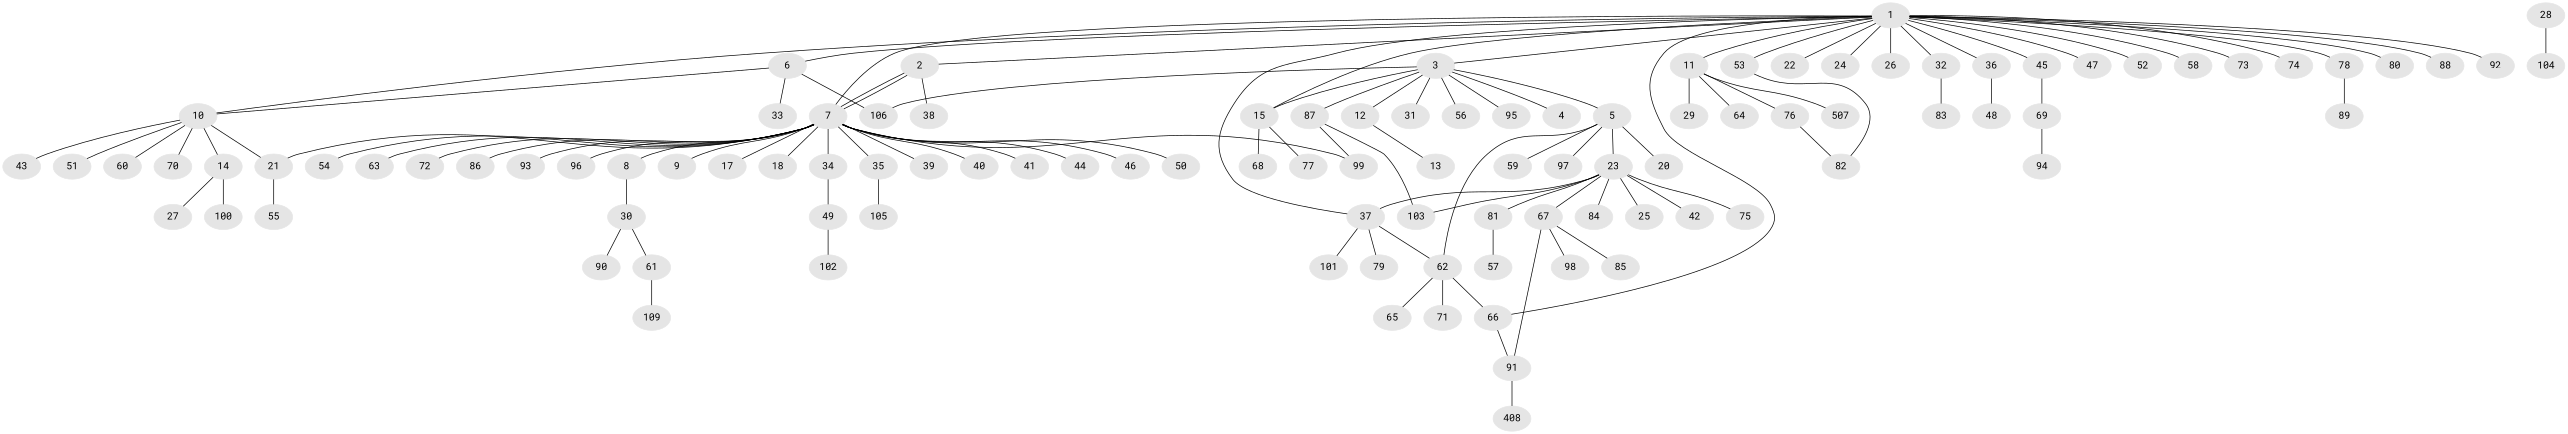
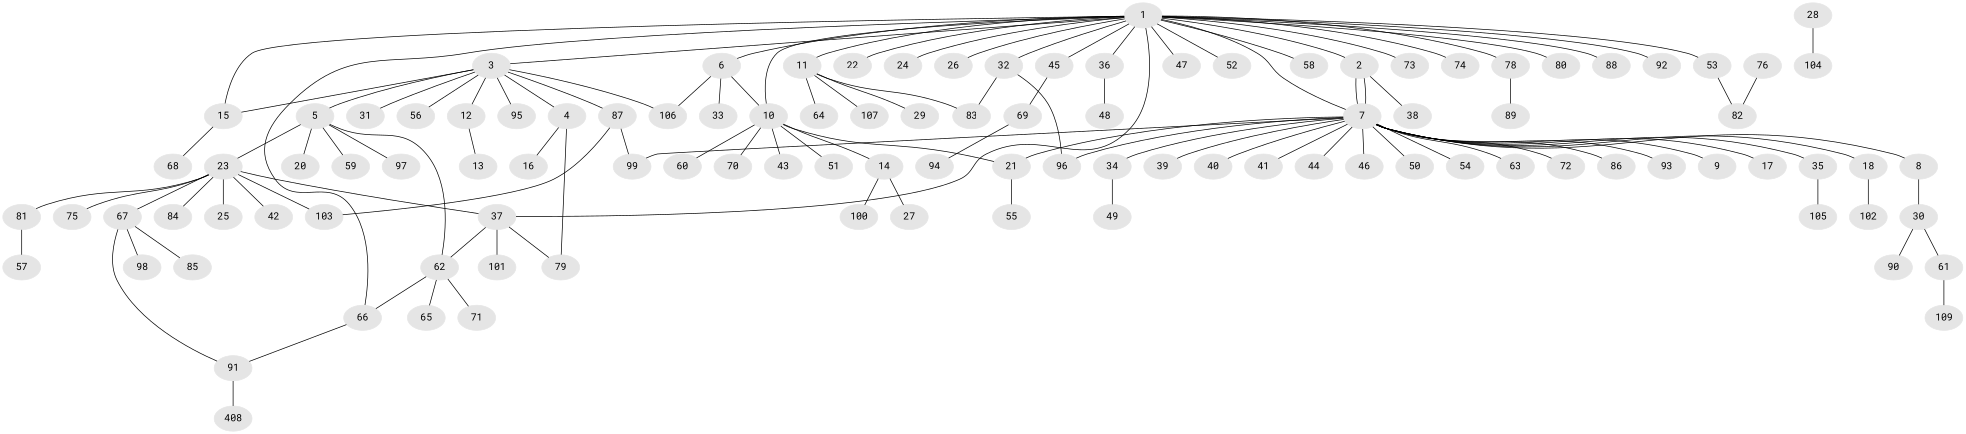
edge "11" -- "76": now "11" -- "83"
edge "32" -- "96": added
node "507": label "507" -> "107"
node "16": added
node "77": removed
edge "4" -- "79": added
edge "49" -- "102": now "18" -- "102"
